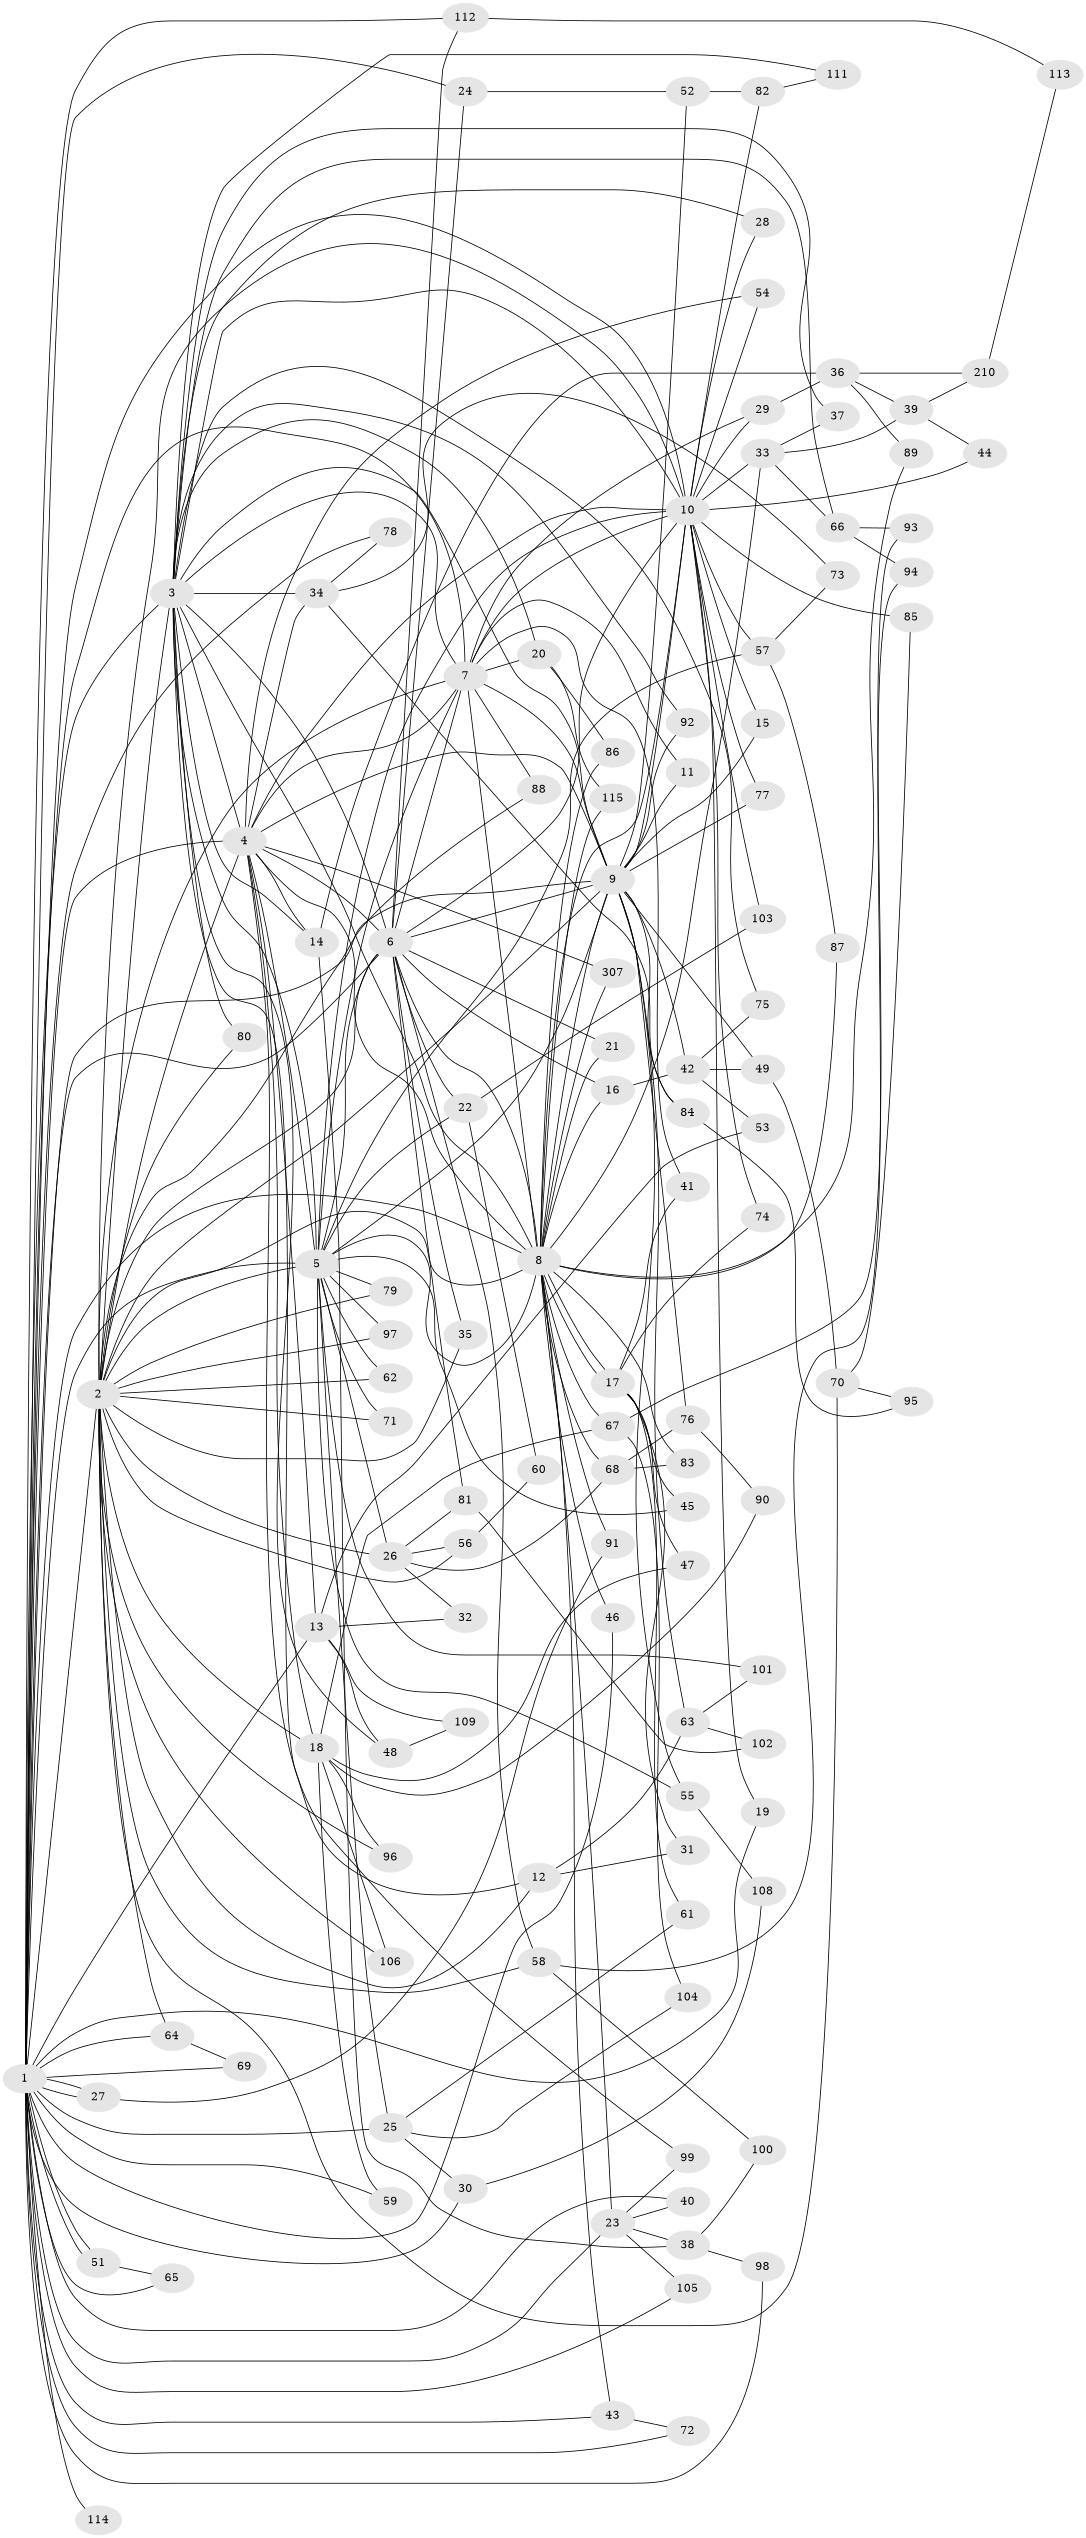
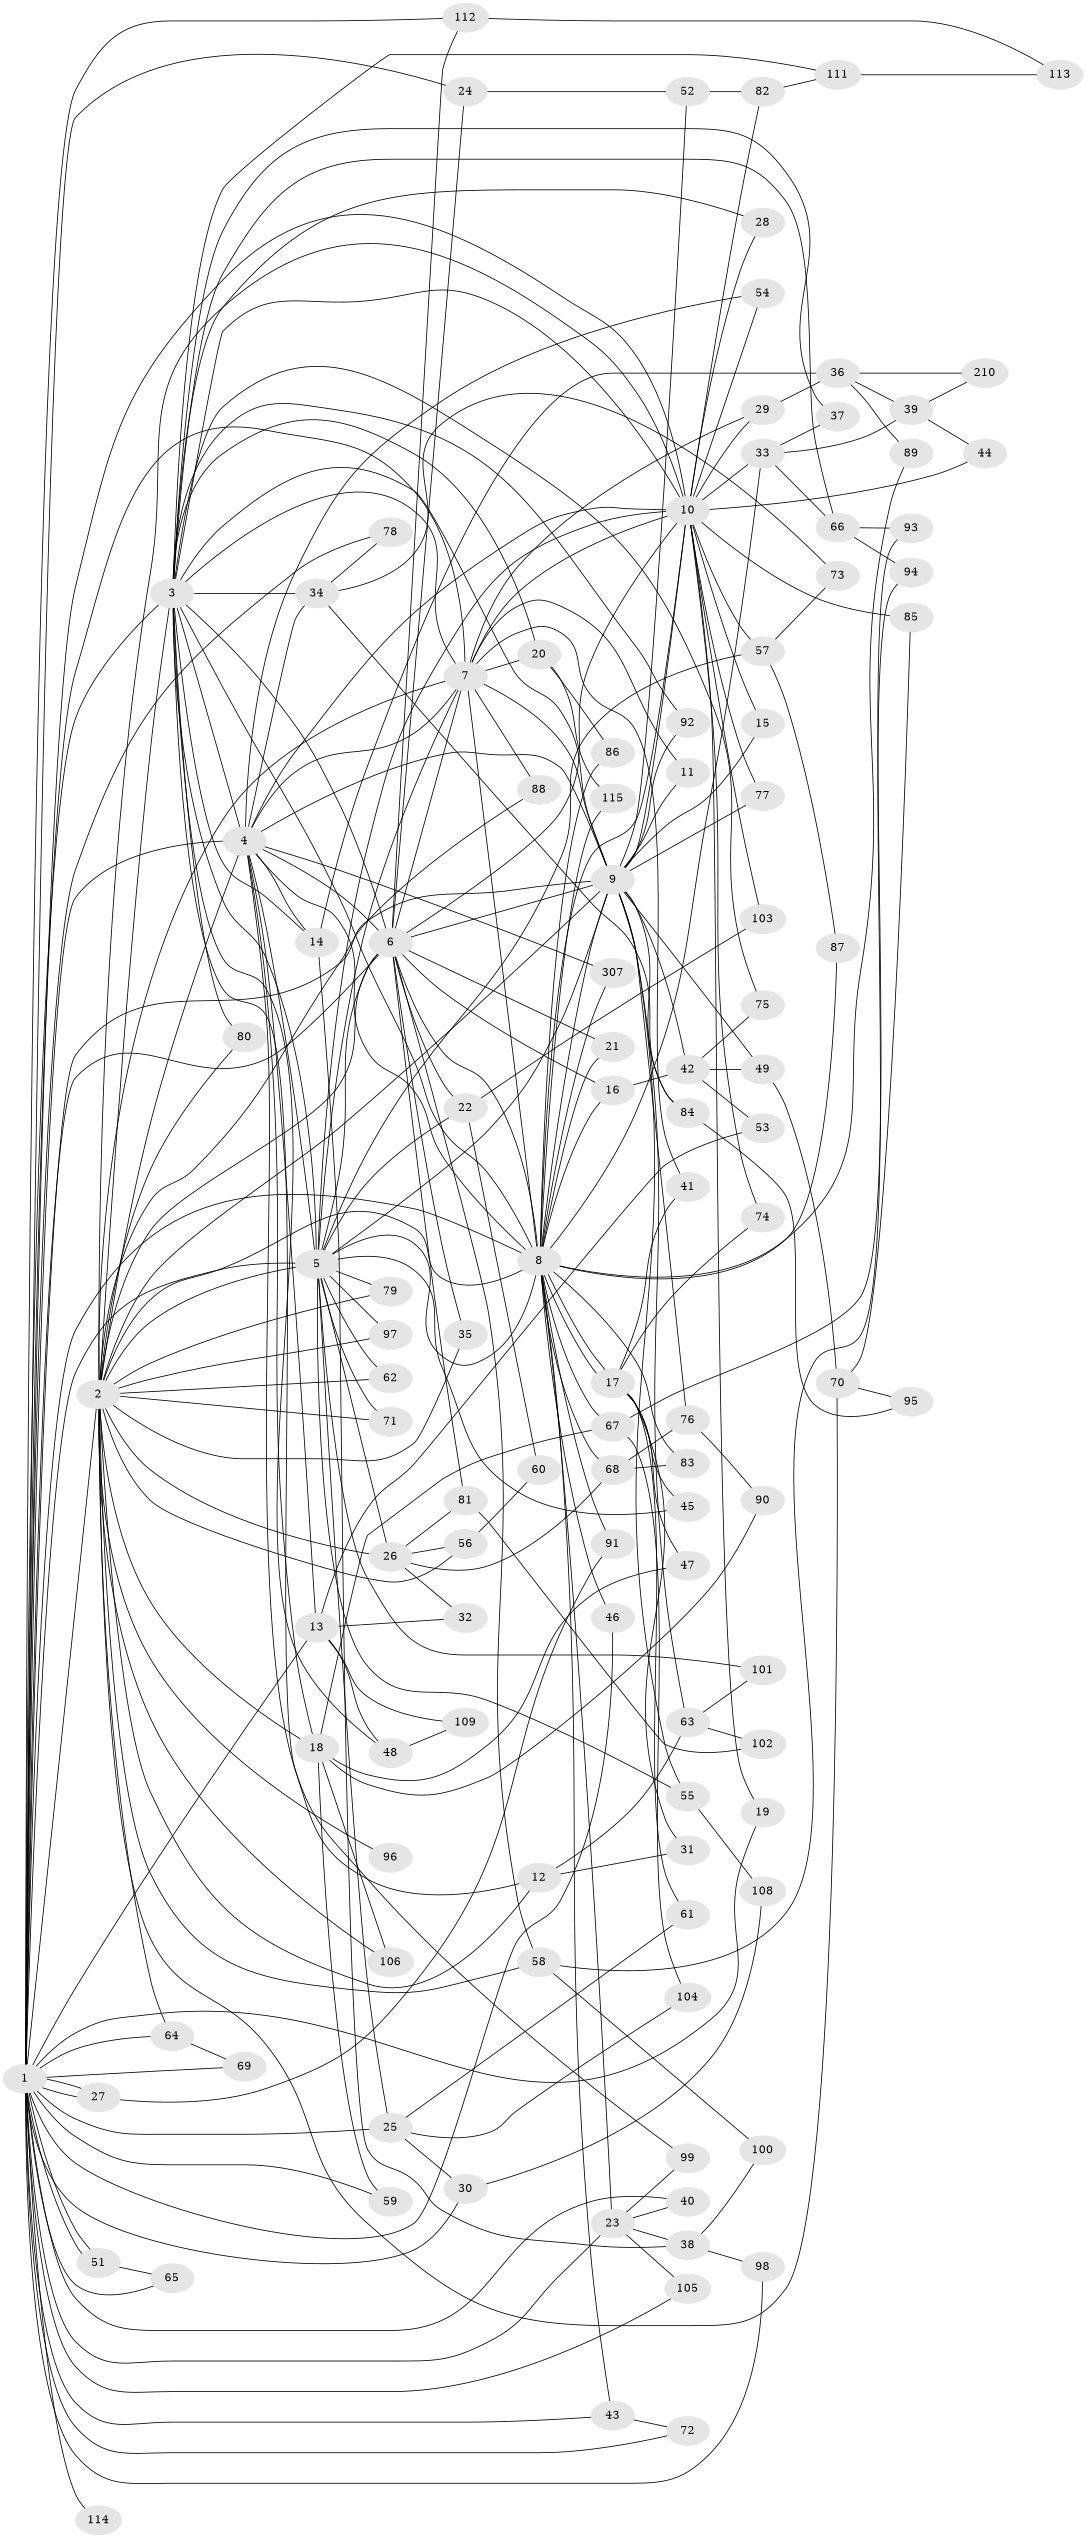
edge "113" -- "210": now "113" -- "111"
edge "18" -- "96": removed
